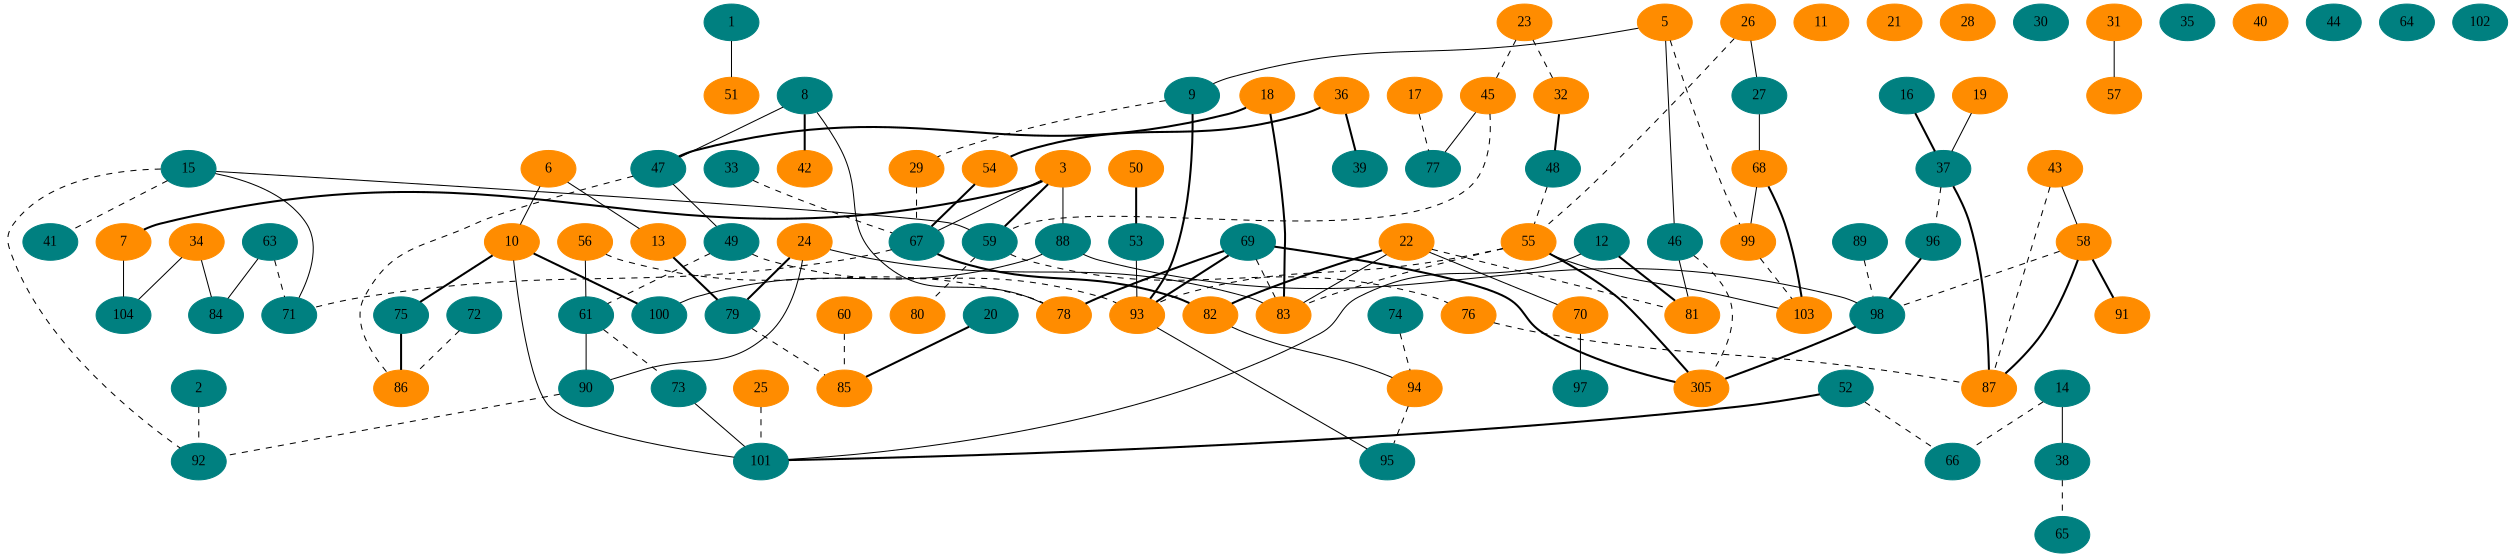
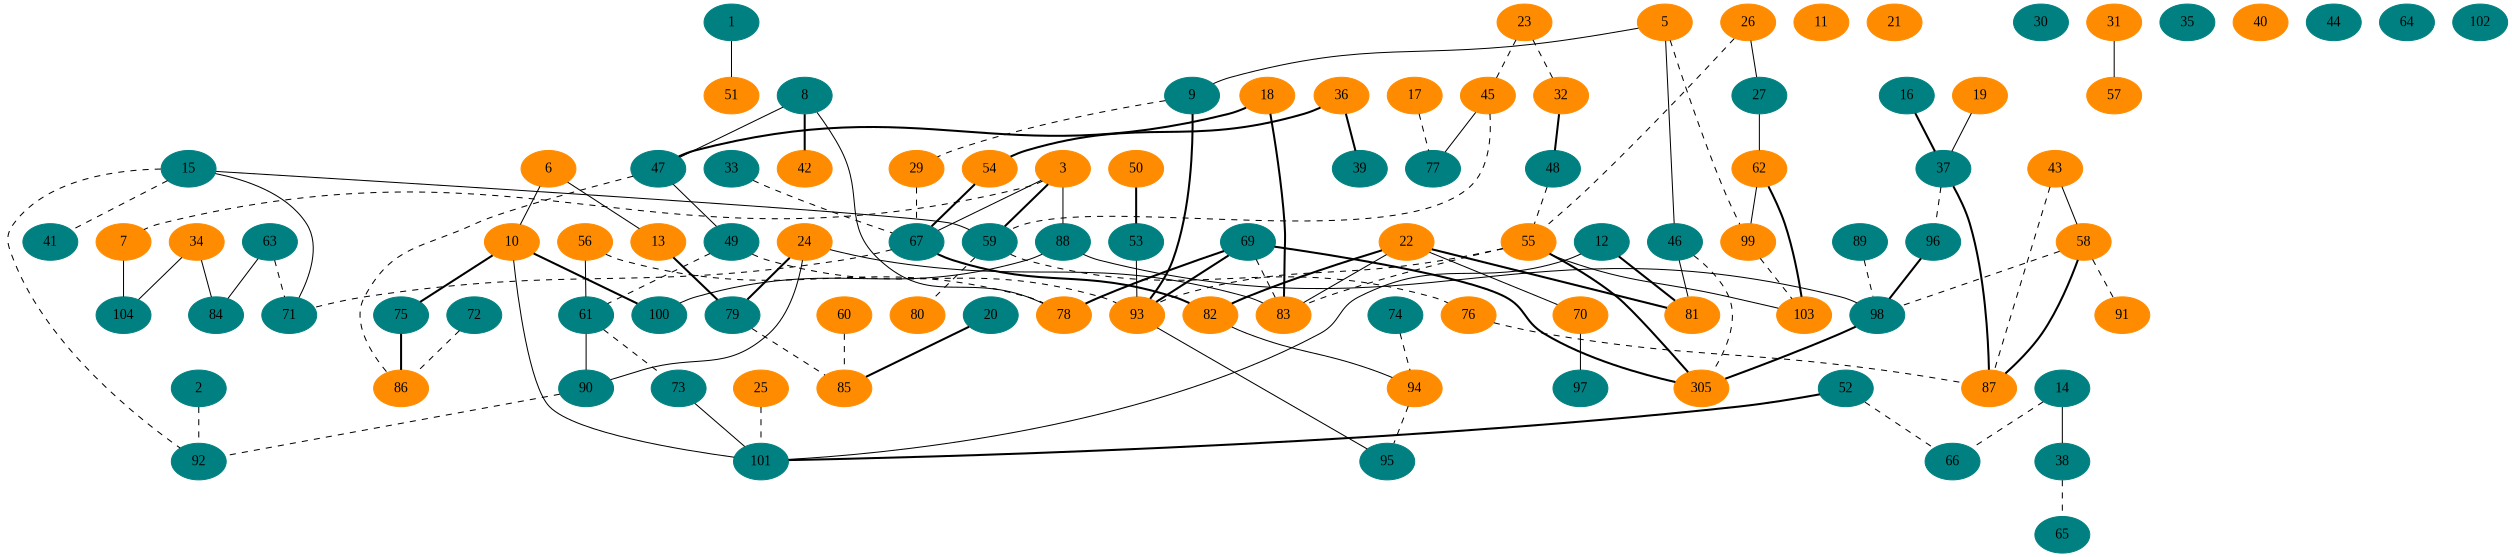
node "28": removed
node "68": label "68" -> "62"
edge "3" -- "7": style bold -> dashed
edge "22" -- "81": style dashed -> bold
edge "58" -- "91": style bold -> dashed
